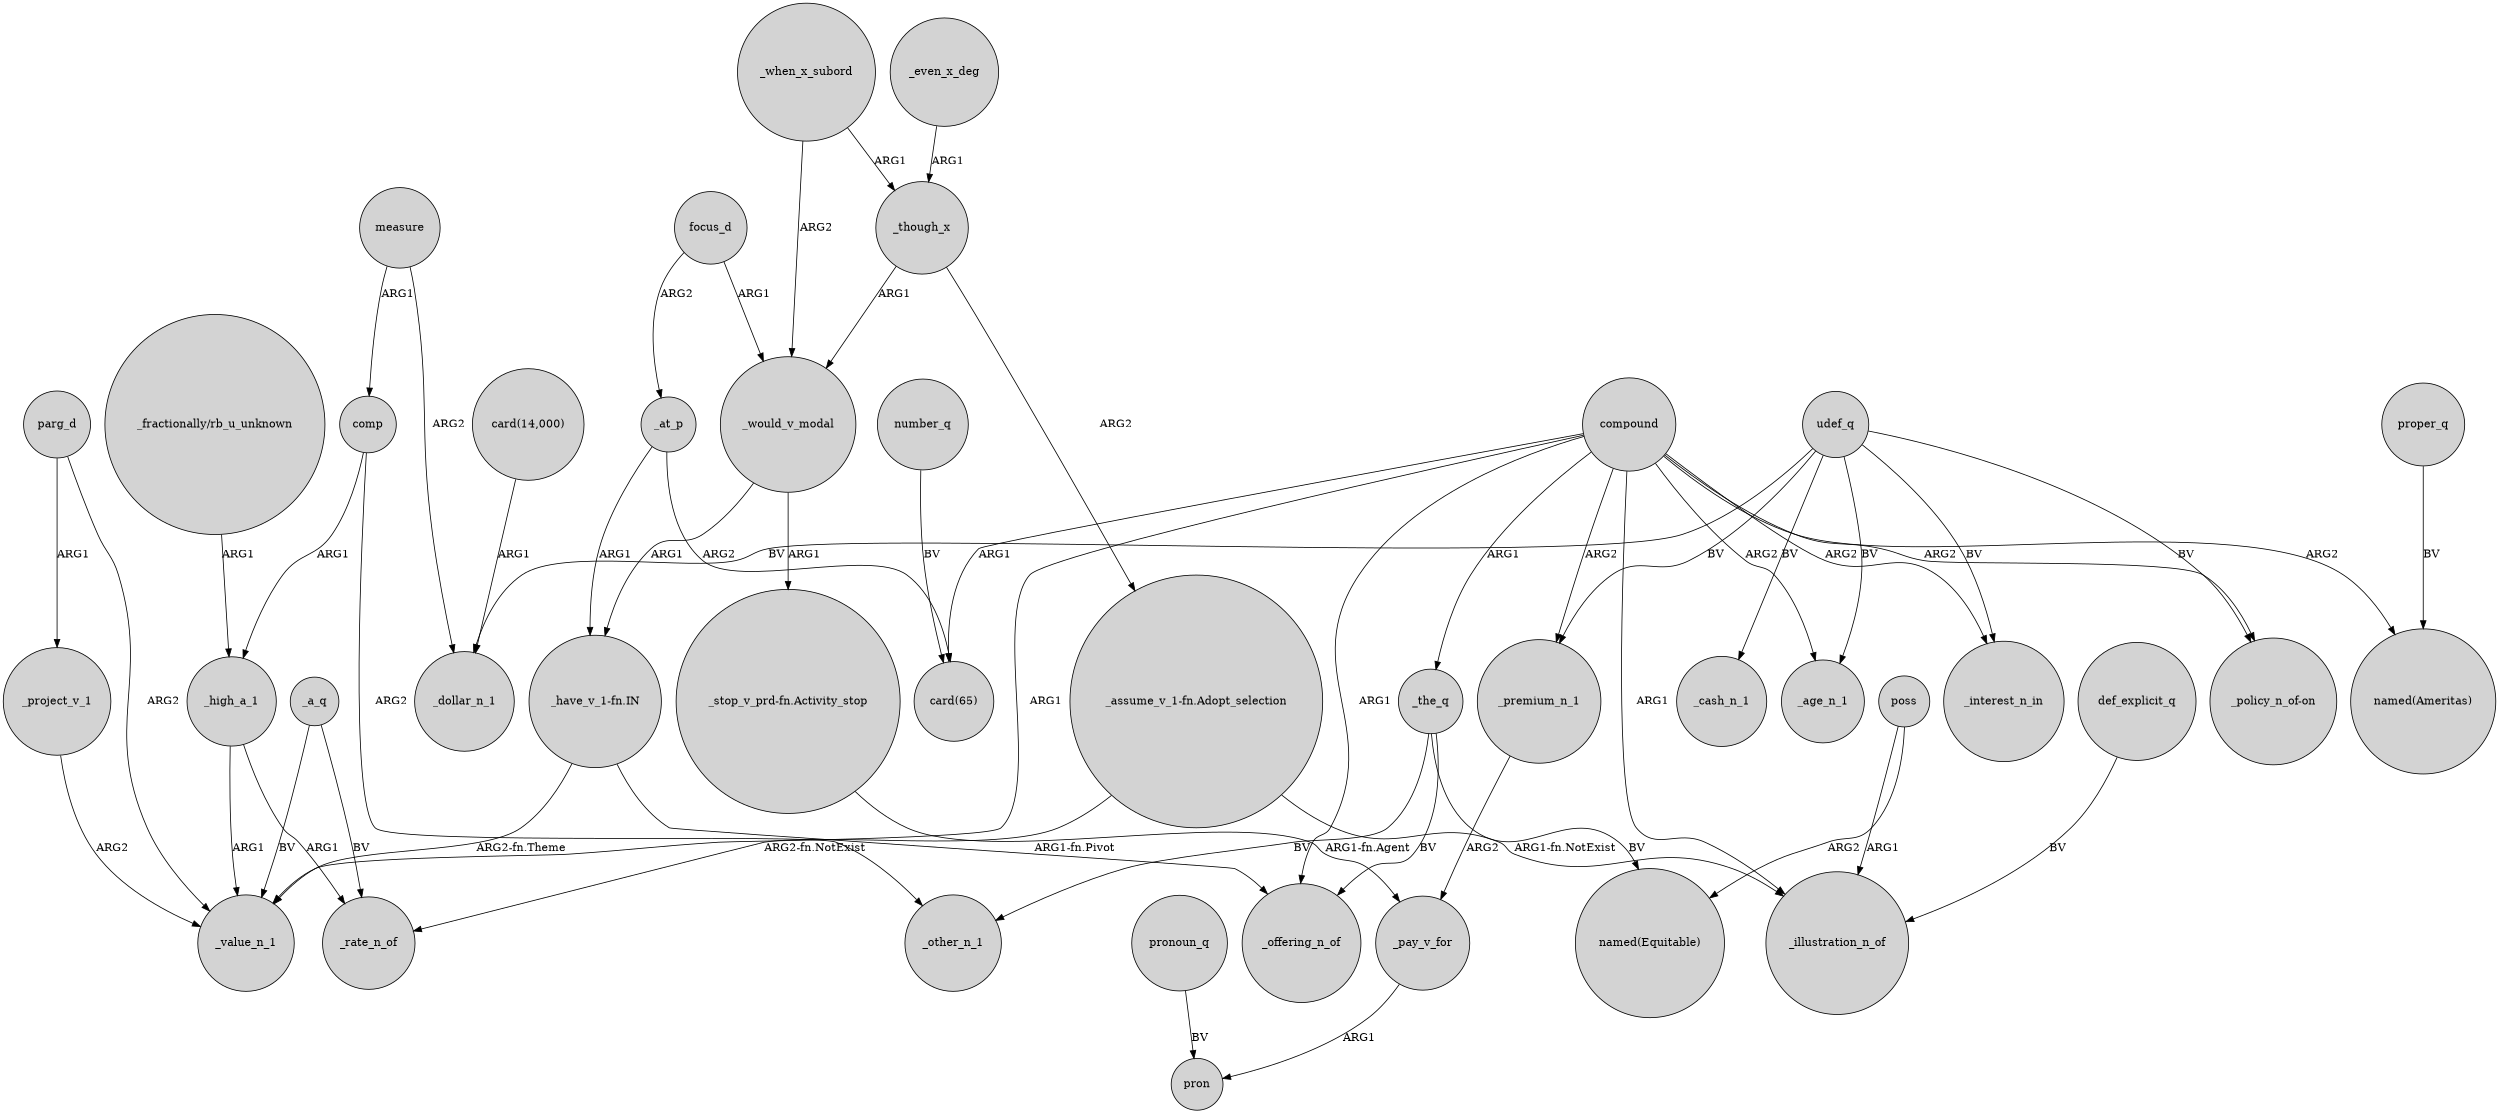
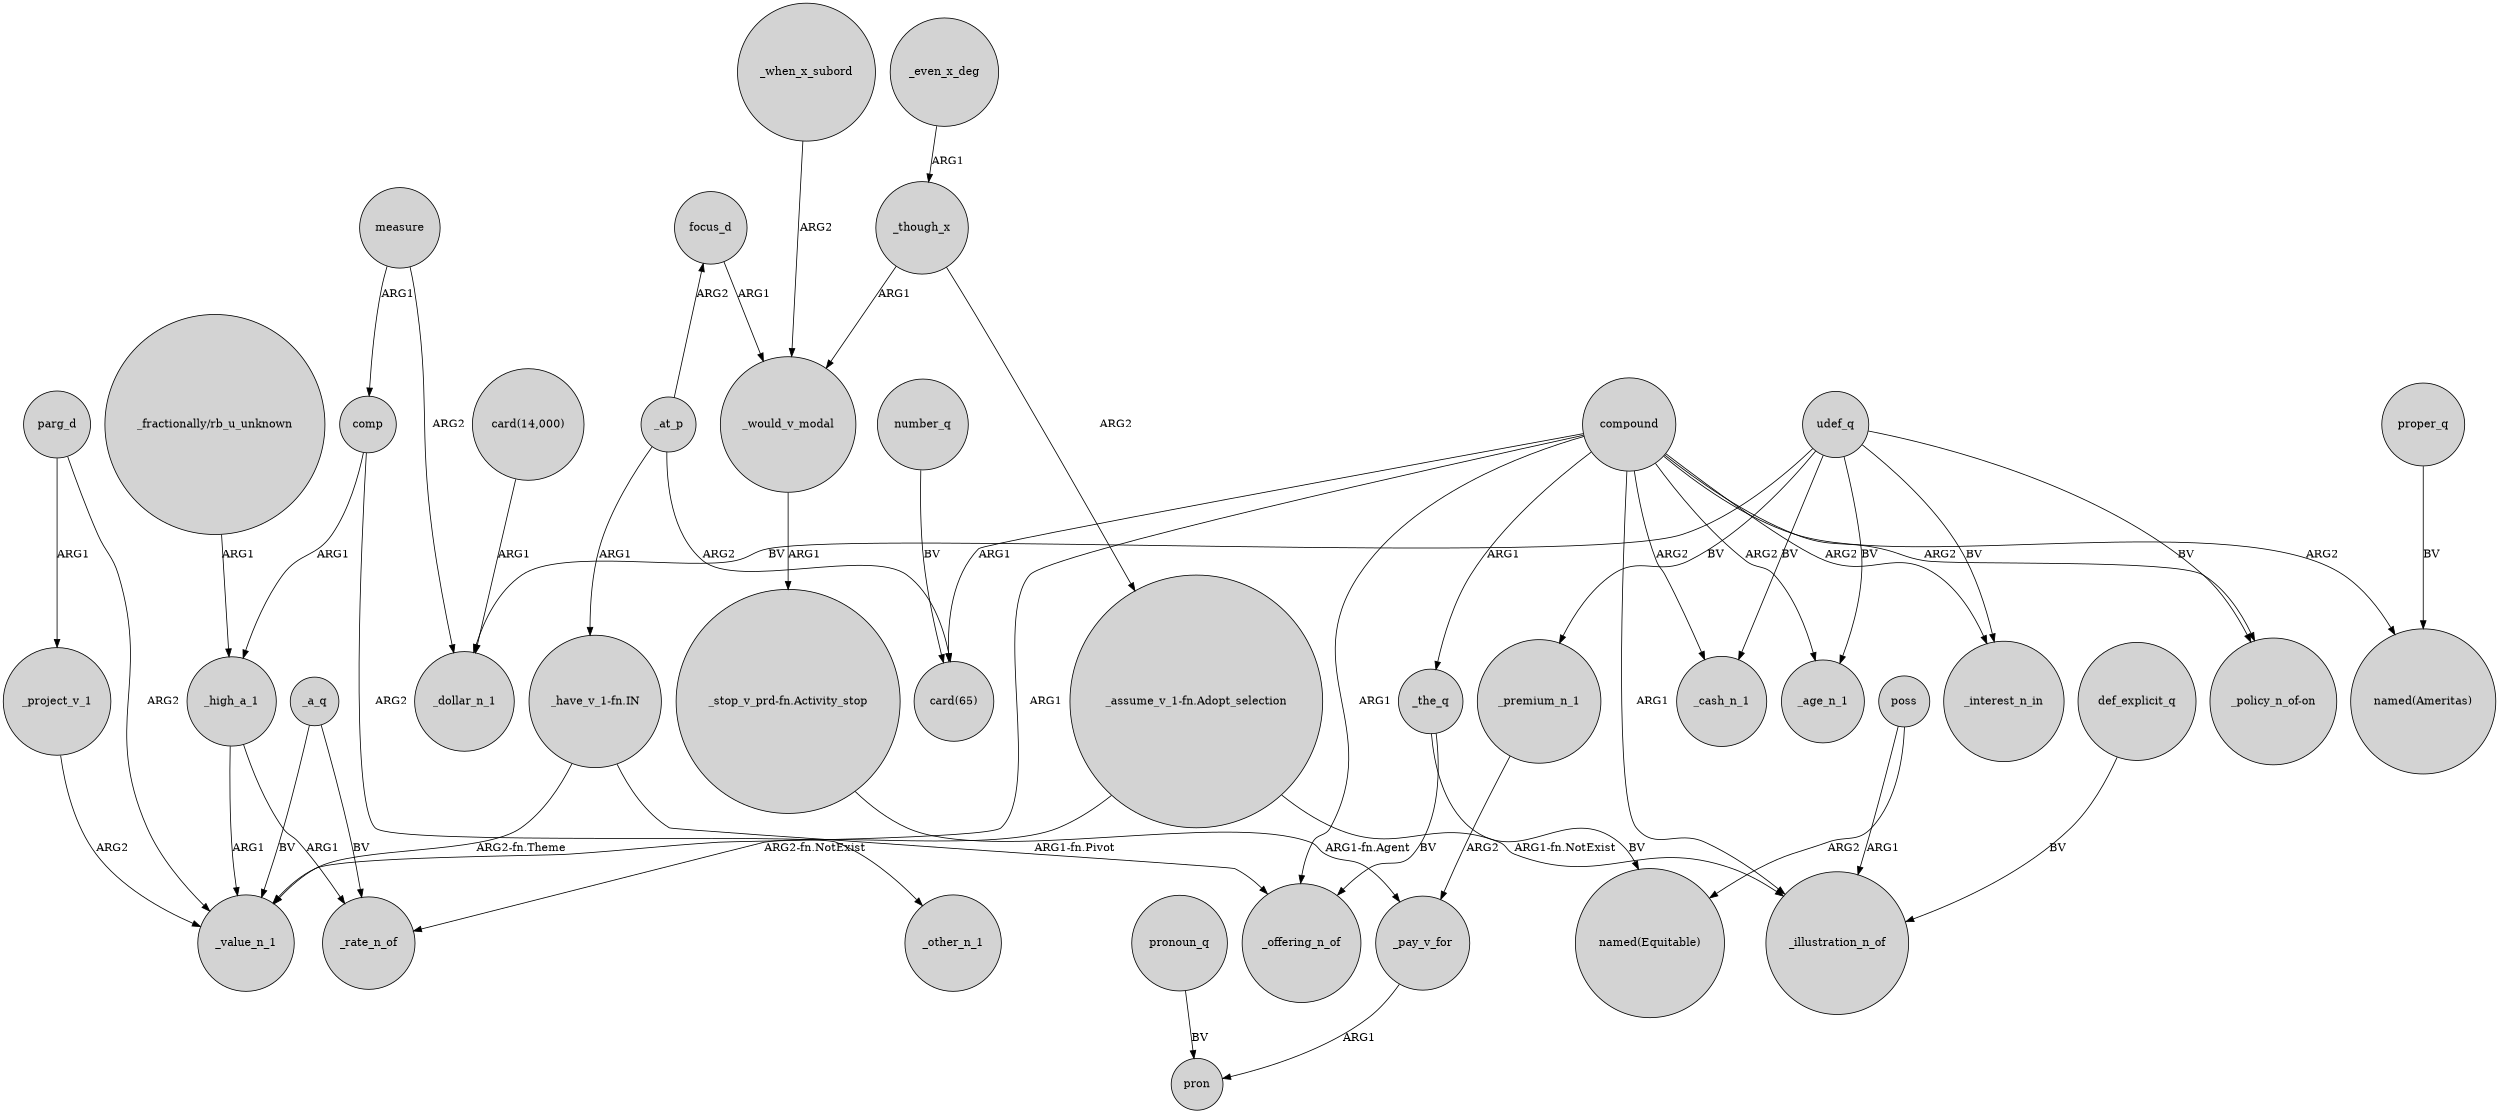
edge "_when_x_subord" -> "_though_x": removed, label "ARG1"
edge "focus_d" -> "_at_p": reversed
edge "_would_v_modal" -> "_have_v_1-fn.IN": removed, label "ARG1"
edge "compound" -> "_premium_n_1": now "compound" -> "_cash_n_1"
edge "_the_q" -> "_other_n_1": removed, label "BV"
